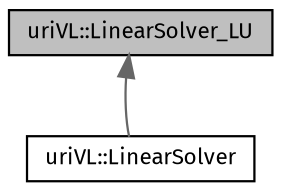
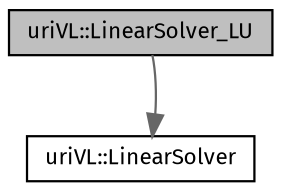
edge "uriVL::LinearSolver" -> "uriVL::LinearSolver_LU": reversed
